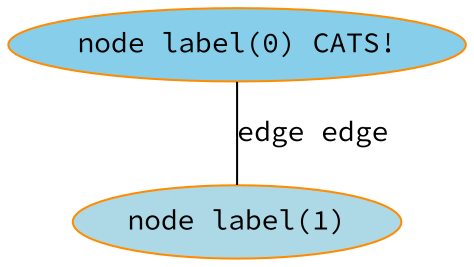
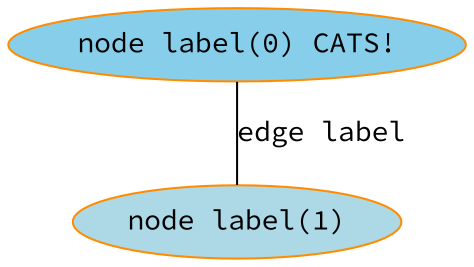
edge "node label(0) CATS!" -- "node label(1)": label "edge edge" -> "edge label"
